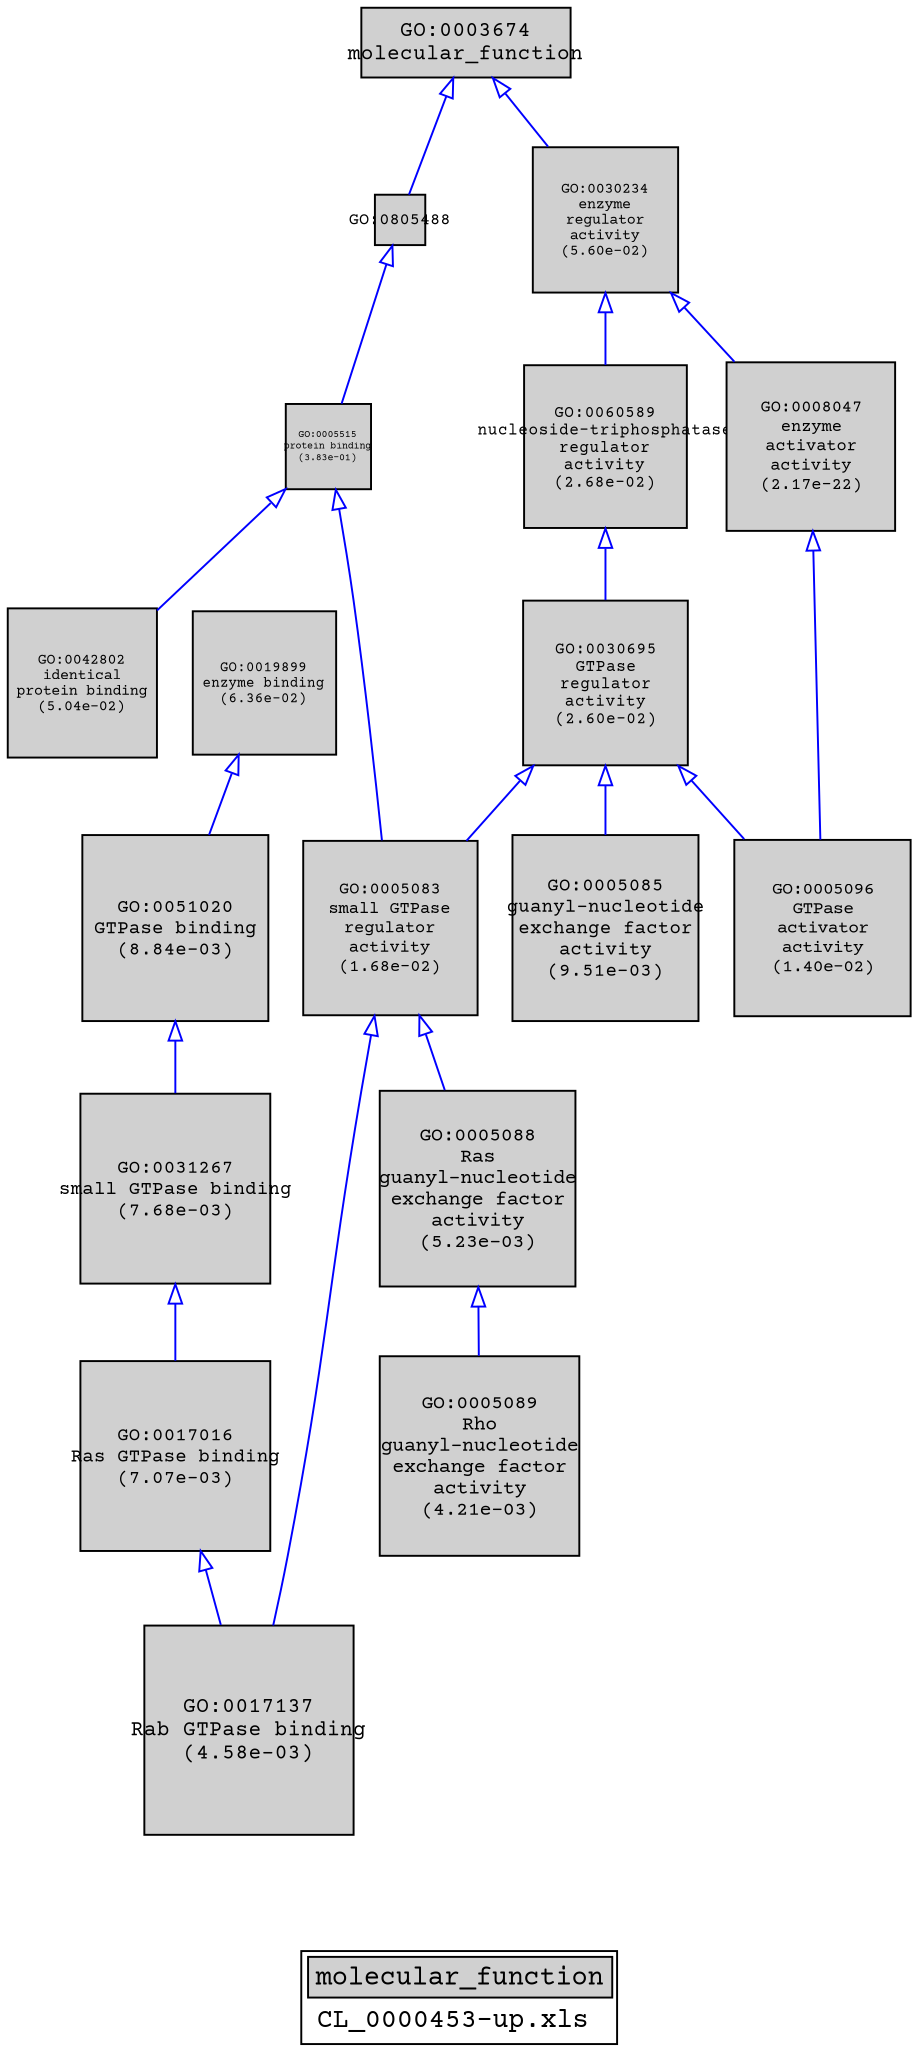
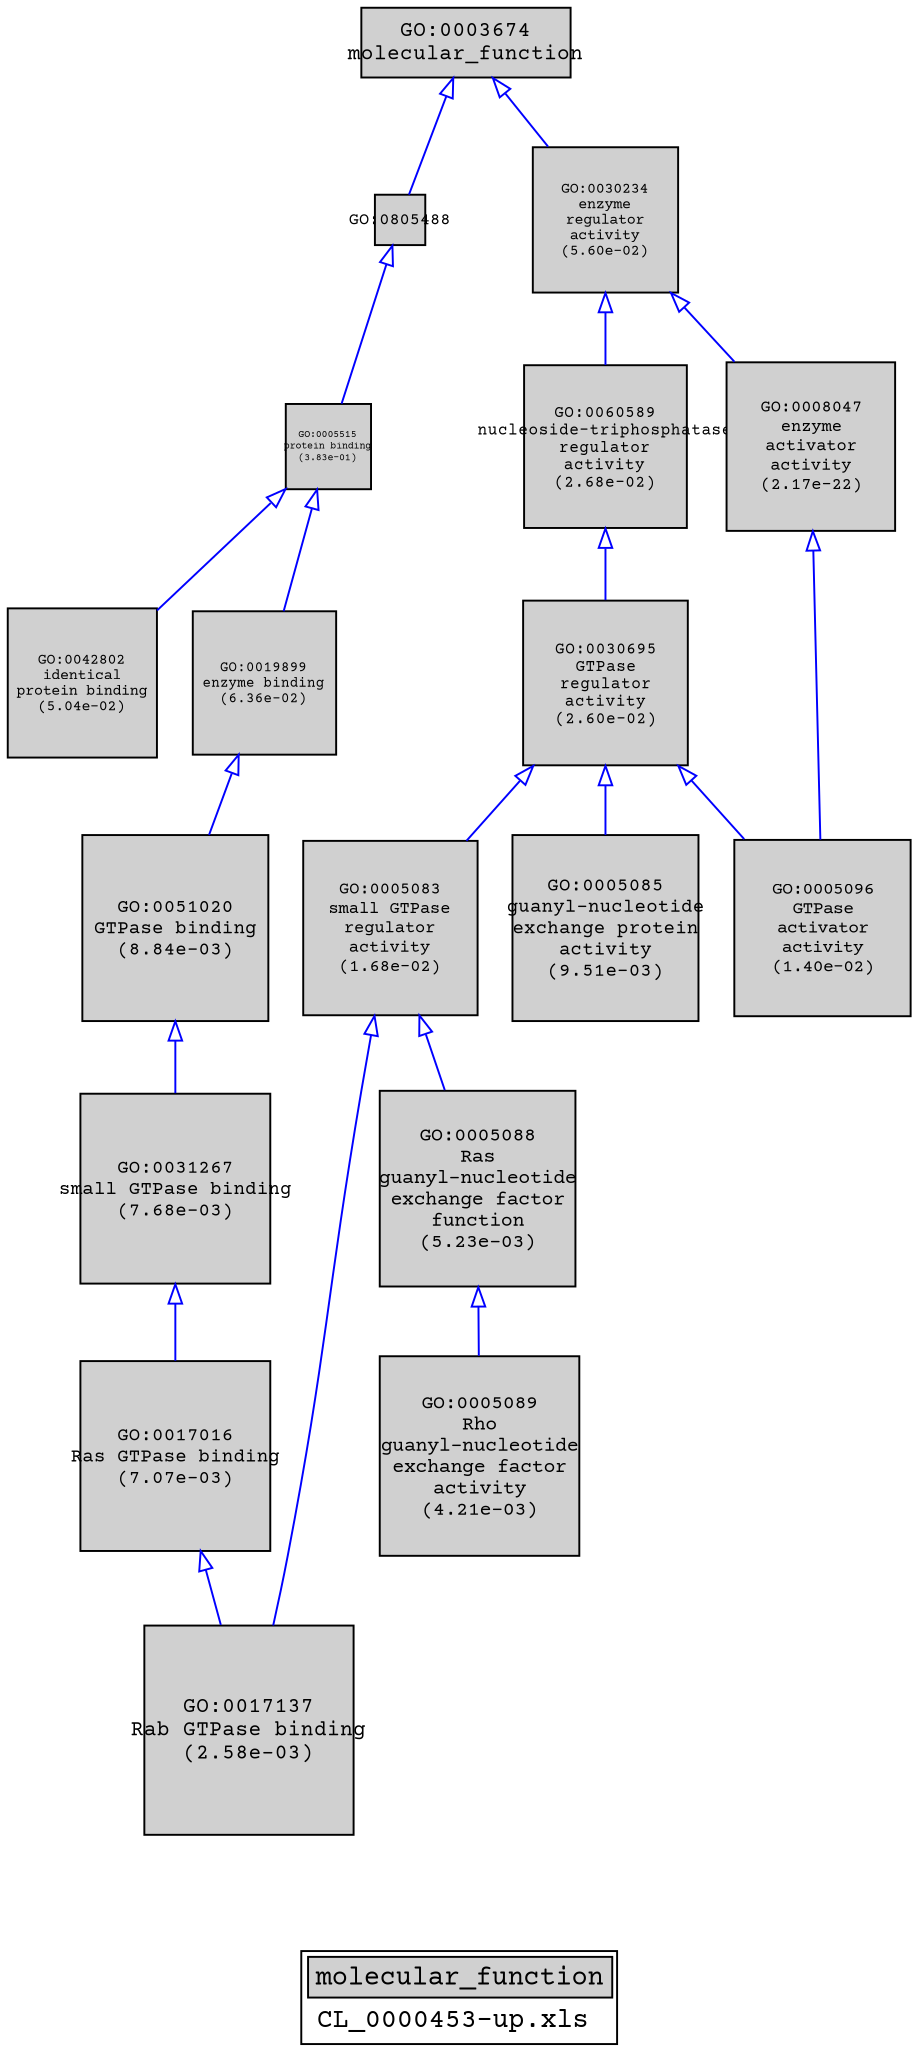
edge "GO:0005083" -> "GO:0005515": now "GO:0019899" -> "GO:0005515"
node "GO:0005085": text "exchange factor" -> "exchange protein"
node "GO:0005088": text "activity" -> "function"
node "GO:0017137": text "(4.58e-03)" -> "(2.58e-03)"
